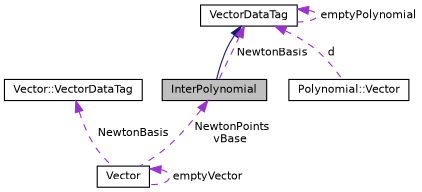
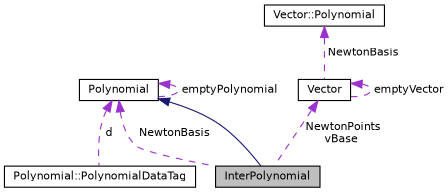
node "VectorDataTag": label "VectorDataTag" -> "Polynomial"
node "Vector::VectorDataTag": label "Vector::VectorDataTag" -> "Vector::Polynomial"
node "Polynomial::Vector": label "Polynomial::Vector" -> "Polynomial::PolynomialDataTag"
edge "Vector" -> "InterPolynomial": reversed
